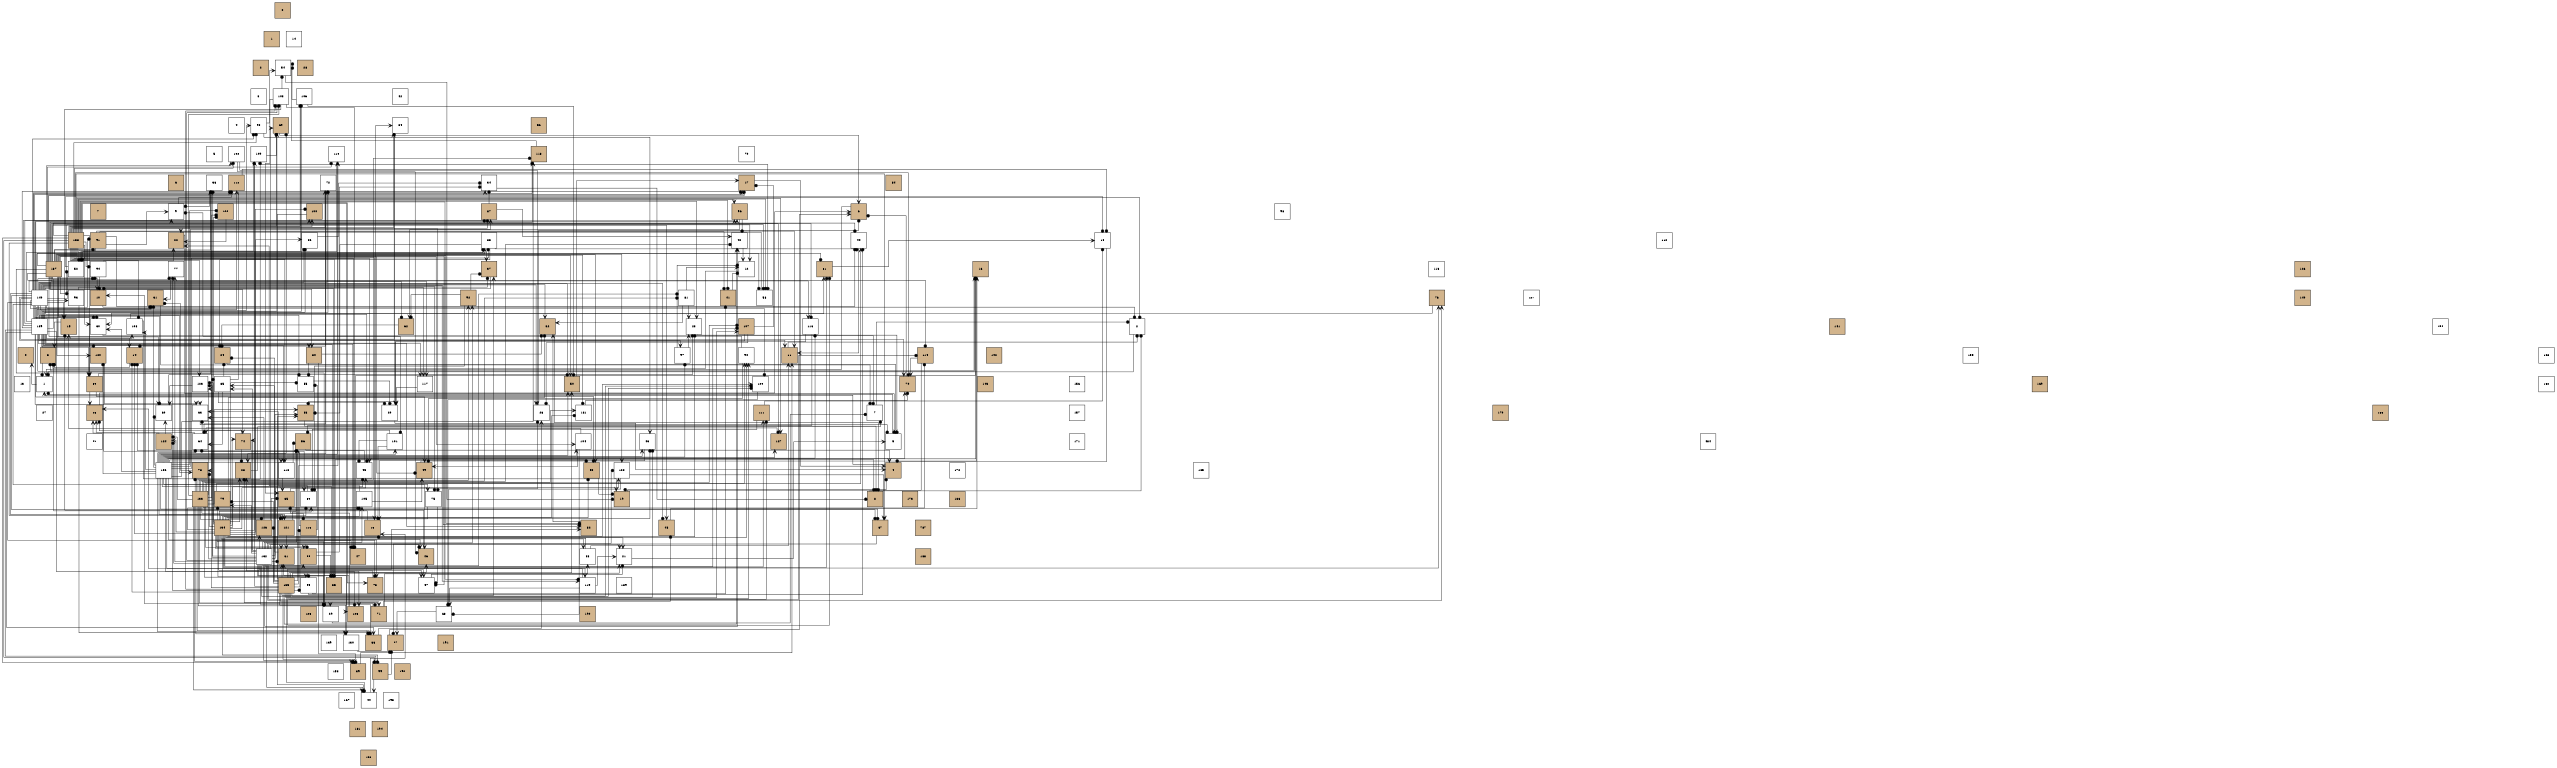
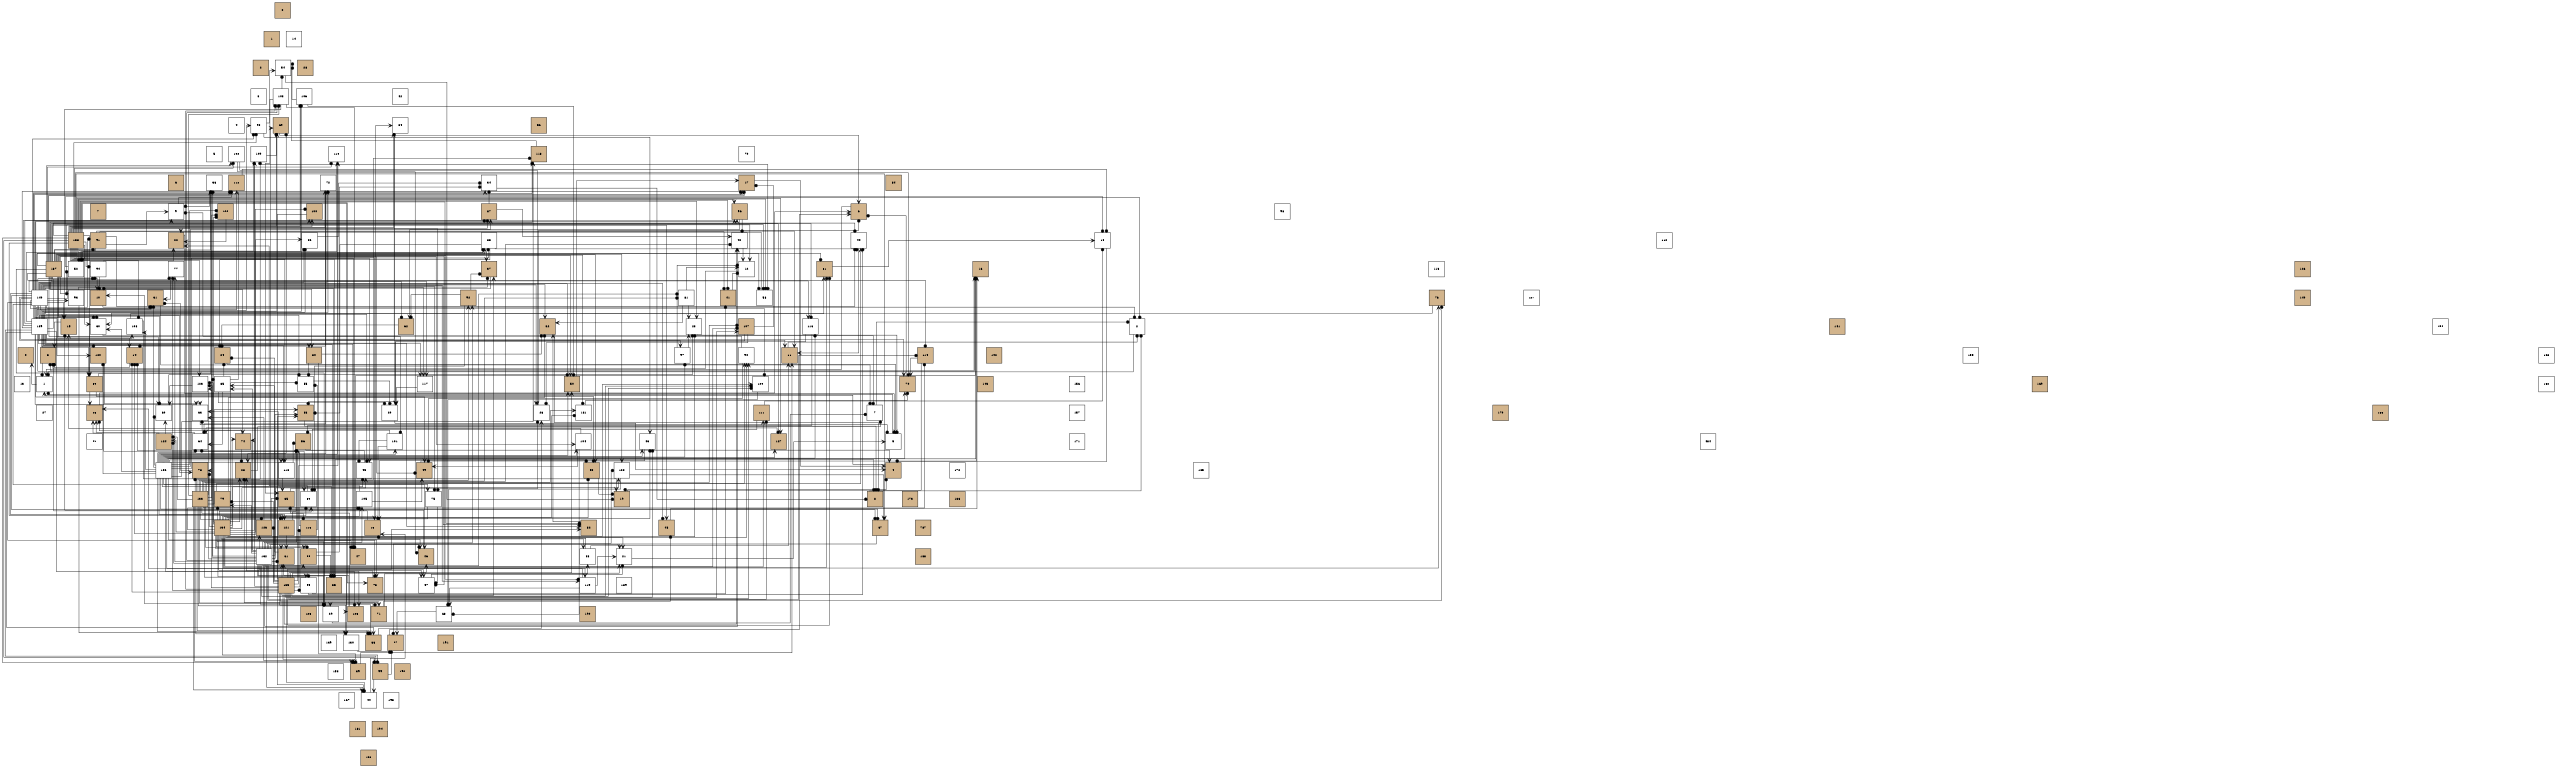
edge "132" -> "76": arrowhead vee -> dot
